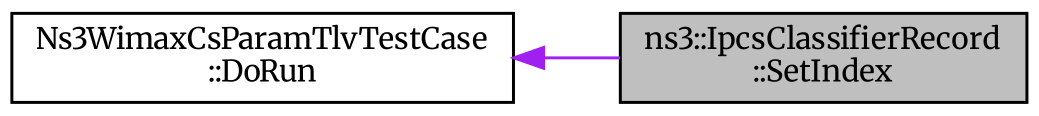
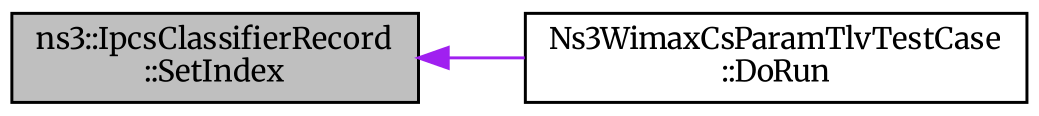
edge "ns3::IpcsClassifierRecord ::SetIndex" -> "Ns3WimaxCsParamTlvTestCase ::DoRun": reversed
